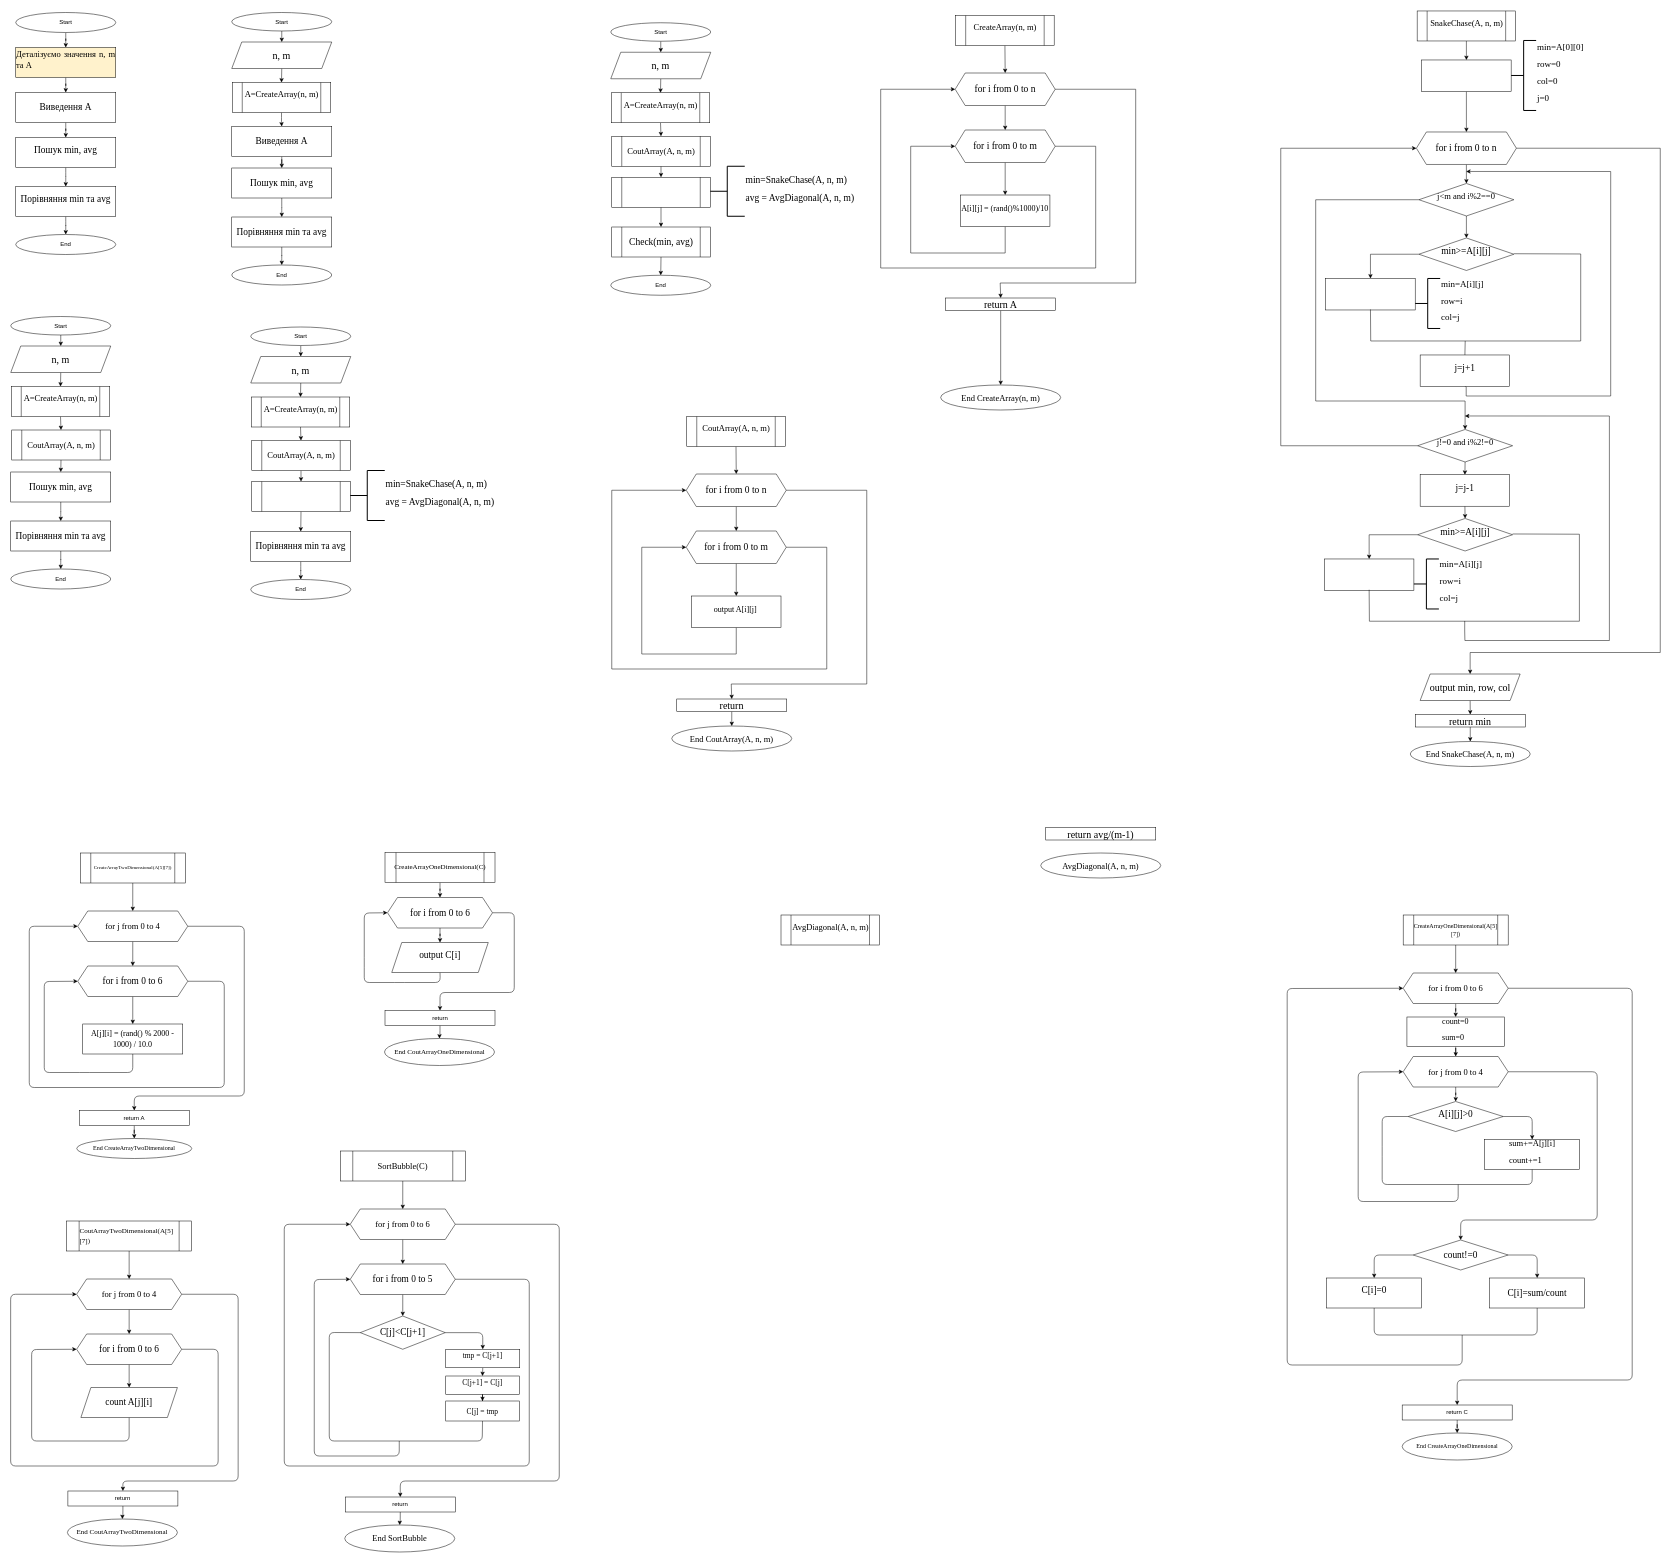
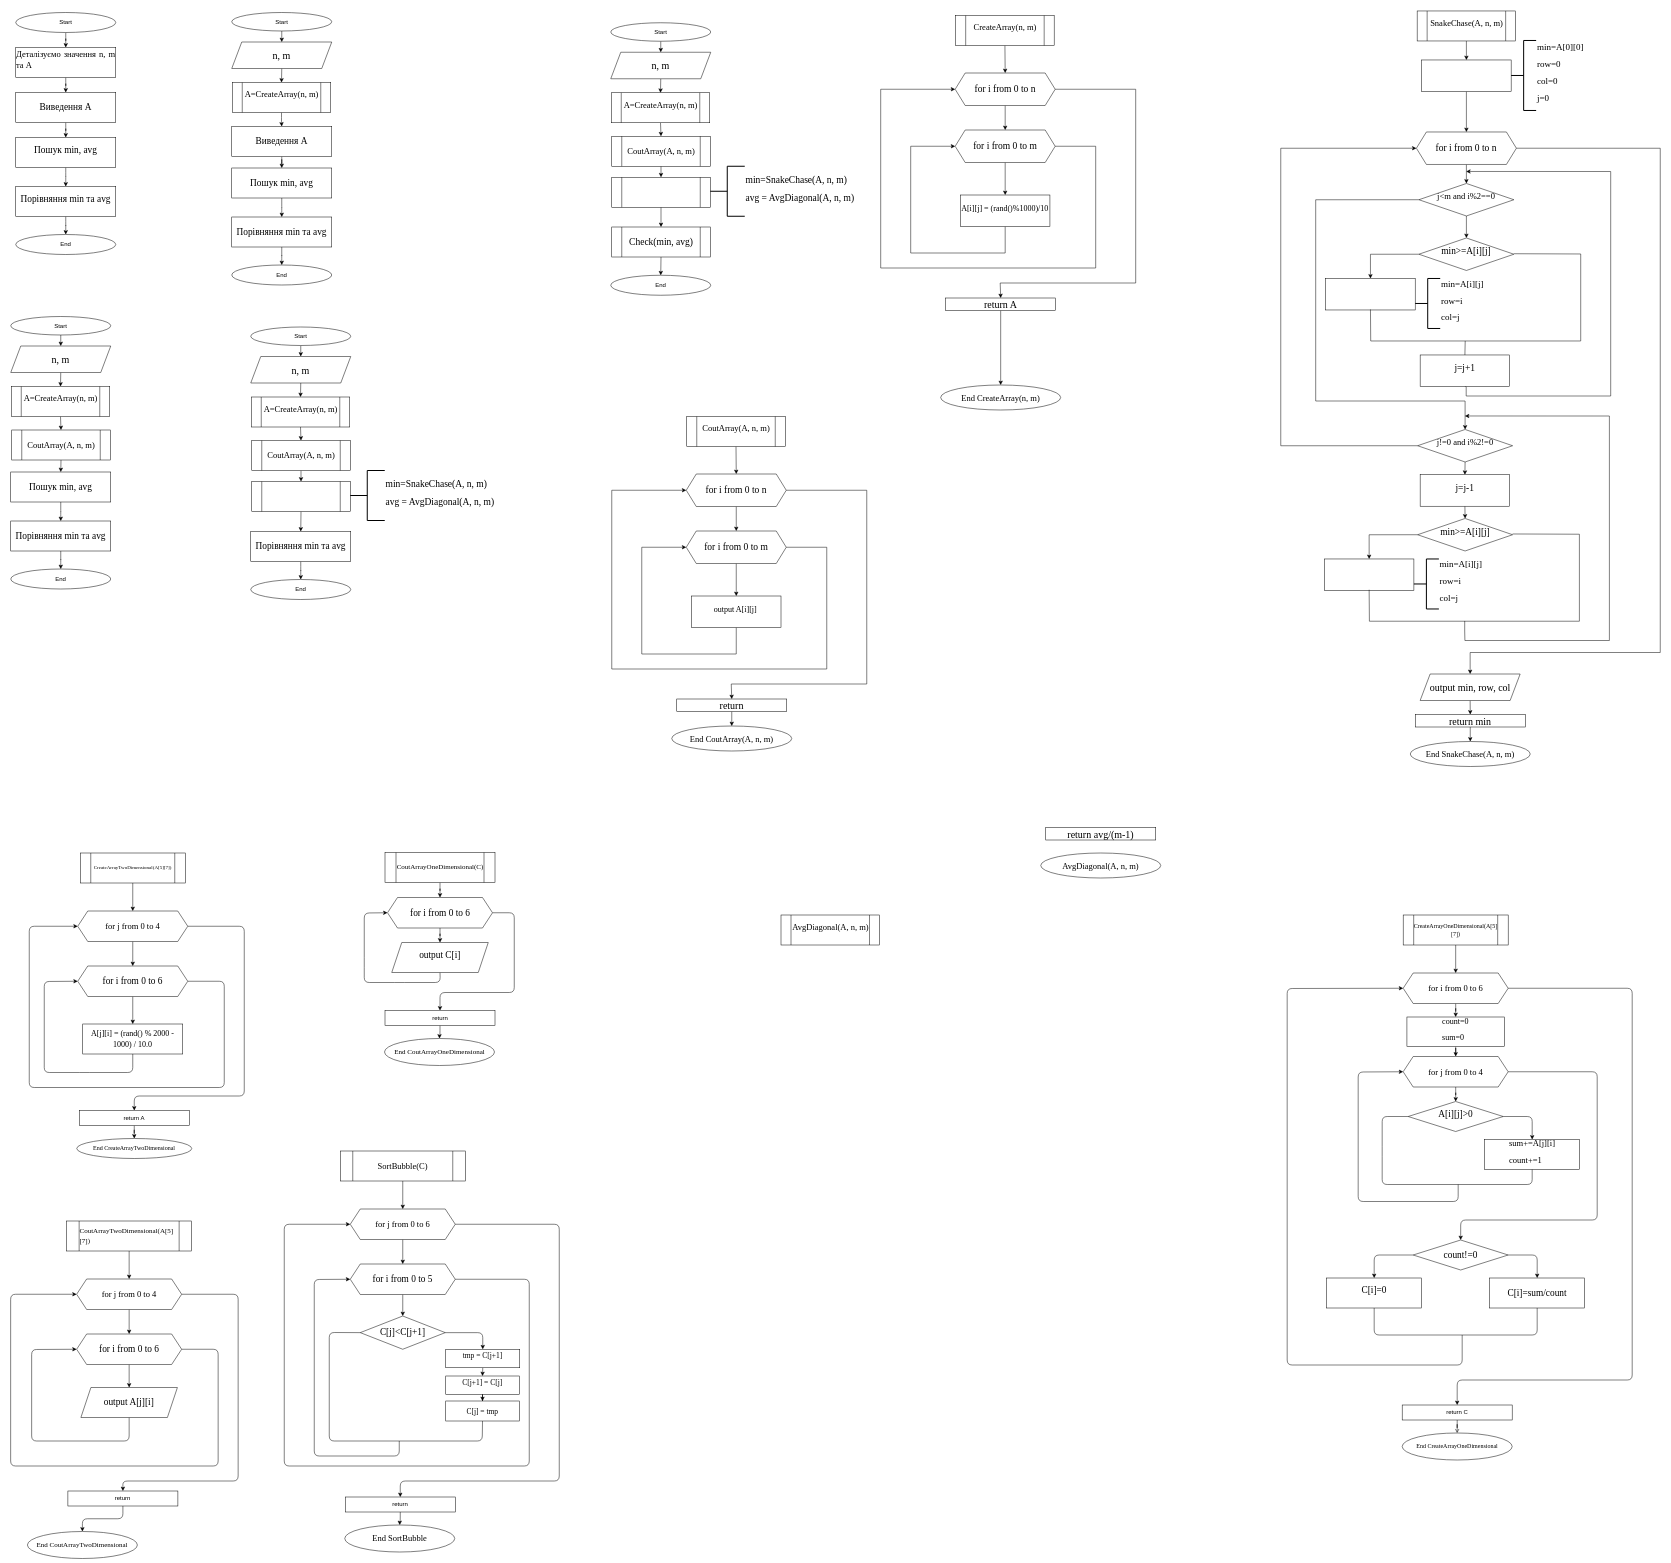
node "Деталізуємо значення n, m та A": fillcolor #fff2cc -> #ffffff
node "CreateArrayOneDimensional(C)": label "CreateArrayOneDimensional(C)" -> "CoutArrayOneDimensional(C)"
node "count A[j][i]": label "count A[j][i]" -> "output A[j][i]"
edge "return С" -> "End CreateArrayOneDimensional": arrowhead classic -> open
node "End CoutArrayTwoDimensional": moved (122, 1532) -> (82, 1545)
